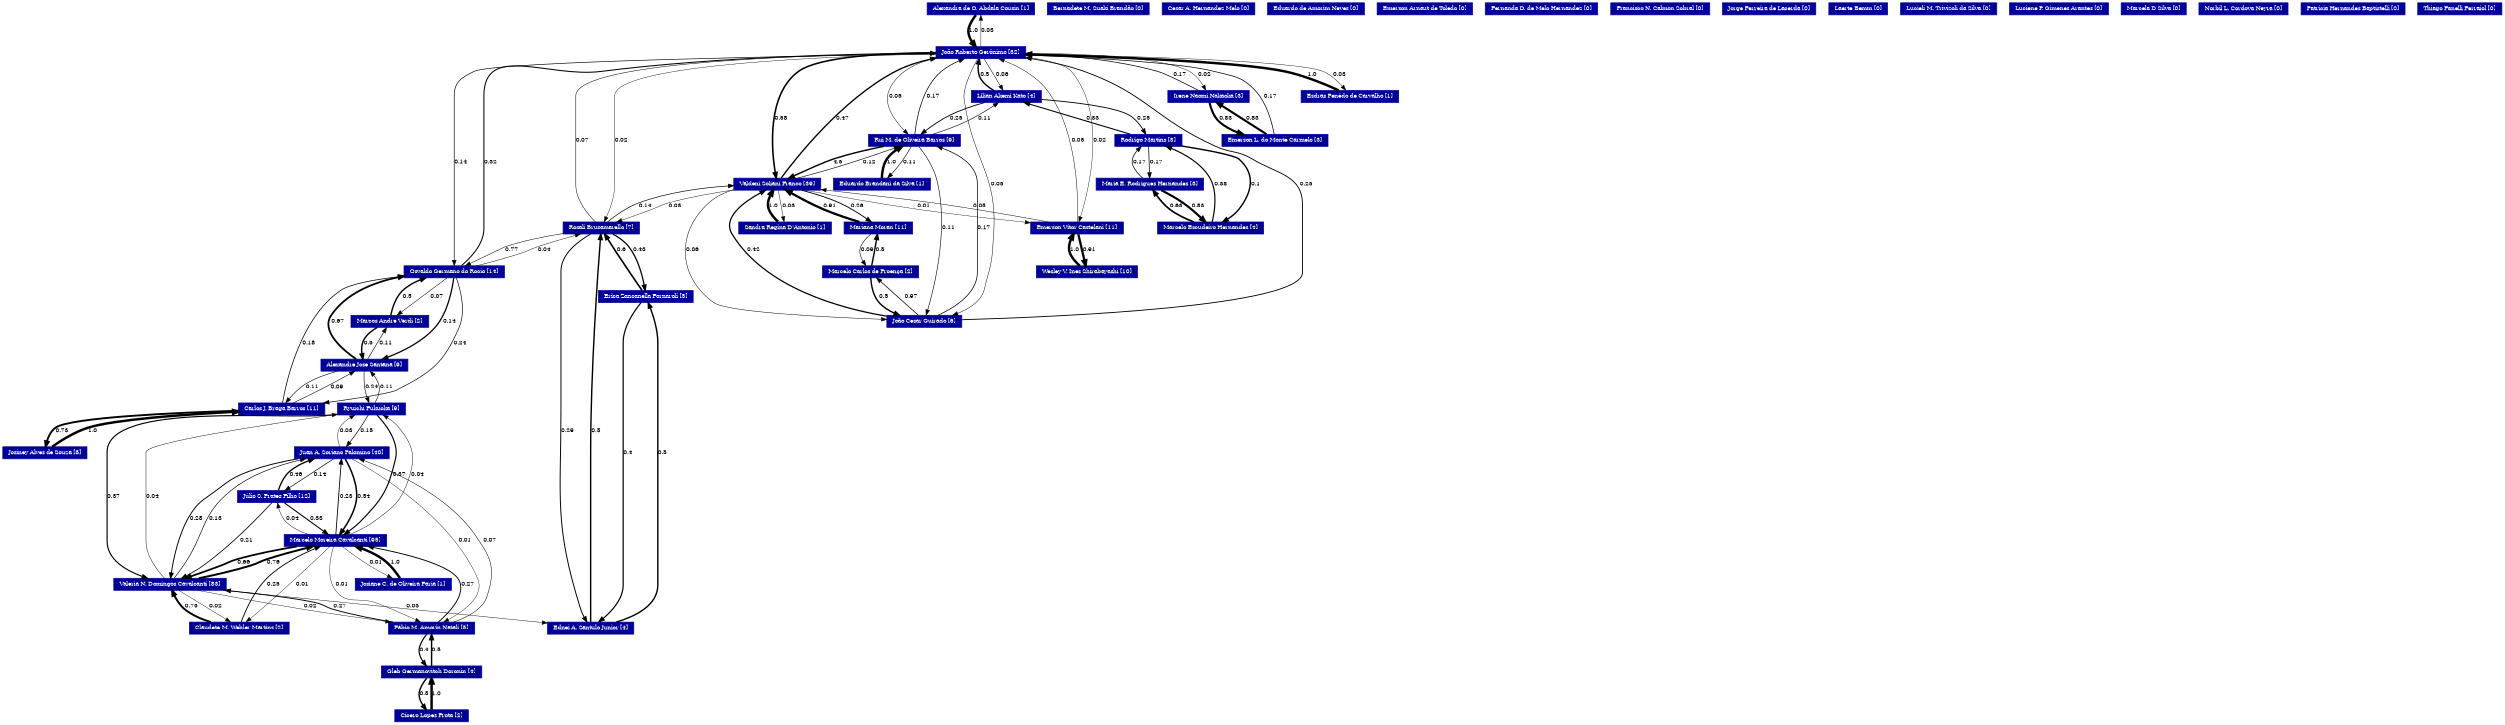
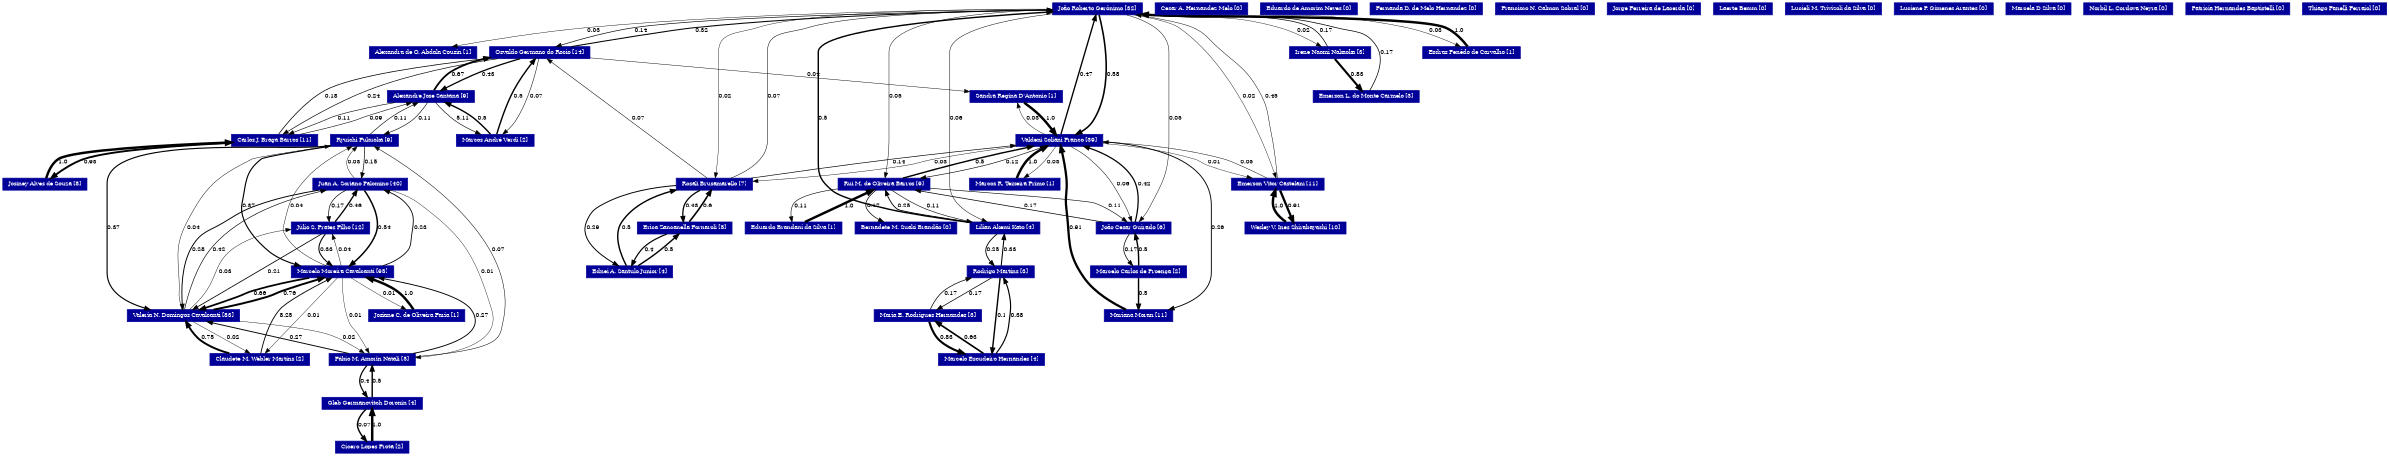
node "Emerson Arnaut de Toledo [0]": removed
edge "Alexandra de O. Abdala Cousin [1]" -> "João Roberto Gerônimo [32]": removed, label "1.0"
edge "Rui M. de Oliveira Barros [9]" -> "João Roberto Gerônimo [32]": now "Rui M. de Oliveira Barros [9]" -> "Bernadete M. Suaki Brandão [0]"
edge "Emerson L. do Monte Carmelo [3]" -> "Irene Naomi Nakaoka [3]": removed, label "0.83"
edge "Emerson Vitor Castelani [11]" -> "João Roberto Gerônimo [32]": label "0.05" -> "0.45"
edge "Rui M. de Oliveira Barros [9]" -> "Valdeni Soliani Franco [39]": label "4.5" -> "0.5"
node "Marcos R. Teixeira Primo [1]": added
edge "Mariana Moran [11]" -> "Marcelo Carlos de Proença [2]": removed, label "0.09"
edge "Rosali Brusamarello [7]" -> "Osvaldo Germano do Rocio [14]": label "0.77" -> "0.07"
edge "Osvaldo Germano do Rocio [14]" -> "Rosali Brusamarello [7]": now "Osvaldo Germano do Rocio [14]" -> "Sandra Regina D'Antonio [1]"
edge "João Cesar Guirado [6]" -> "João Roberto Gerônimo [32]": removed, label "0.25"
edge "João Cesar Guirado [6]" -> "Marcelo Carlos de Proença [2]": label "0.97" -> "0.17"
edge "Osvaldo Germano do Rocio [14]" -> "Alexandre Jose Santana [9]": label "0.14" -> "0.43"
edge "Alexandre Jose Santana [9]" -> "Marcos André Verdi [2]": label "0.11" -> "5.11"
edge "Alexandre Jose Santana [9]" -> "Ryuichi Fukuoka [9]": label "0.24" -> "0.11"
edge "Carlos J. Braga Barros [11]" -> "Josiney Alves de Souza [8]": label "0.73" -> "0.93"
edge "Juan A. Soriano Palomino [40]" -> "Júlio S. Prates Filho [12]": label "0.14" -> "0.17"
edge "Valeria N. Domingos Cavalcanti [83]" -> "Juan A. Soriano Palomino [40]": label "0.13" -> "0.42"
edge "Fábio M. Amorin Natali [5]" -> "Juan A. Soriano Palomino [40]": now "Fábio M. Amorin Natali [5]" -> "Ryuichi Fukuoka [9]"
edge "Claudete M. Webler Martins [2]" -> "Marcelo Moreira Cavalcanti [95]": label "0.25" -> "8.25"
edge "Valeria N. Domingos Cavalcanti [83]" -> "Ednei A. Santulo Junior [4]": now "Valeria N. Domingos Cavalcanti [83]" -> "Júlio S. Prates Filho [12]"
edge "Gleb Germanovitch Doronin [4]" -> "Cícero Lopes Frota [2]": label "0.5" -> "0.07"
